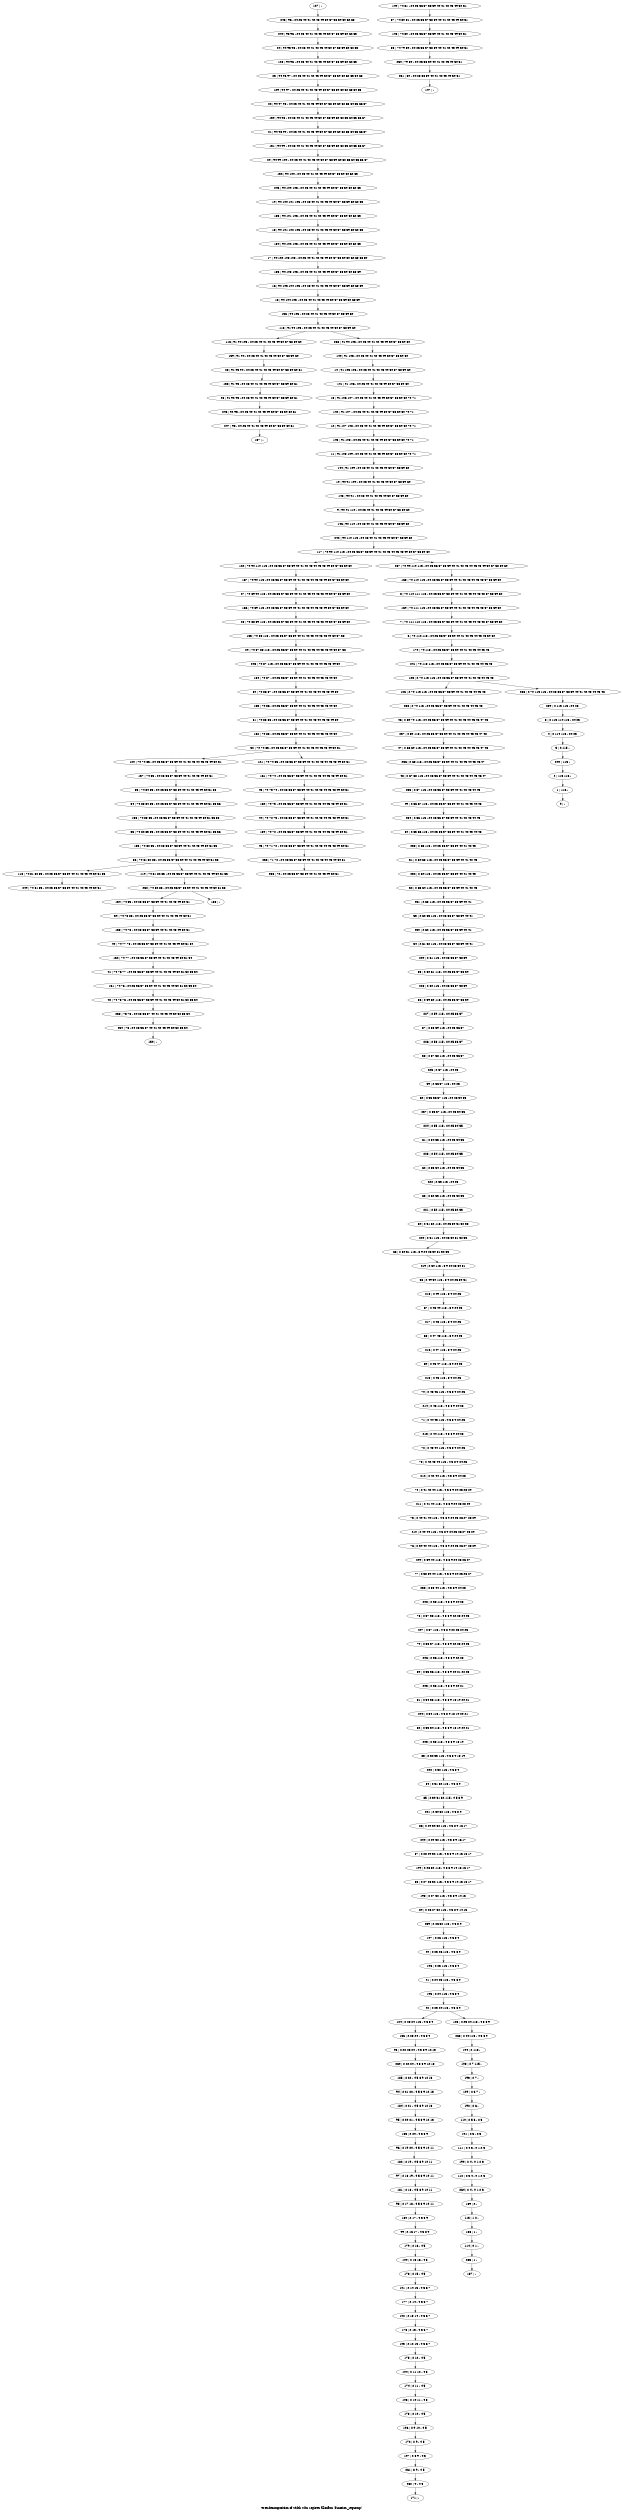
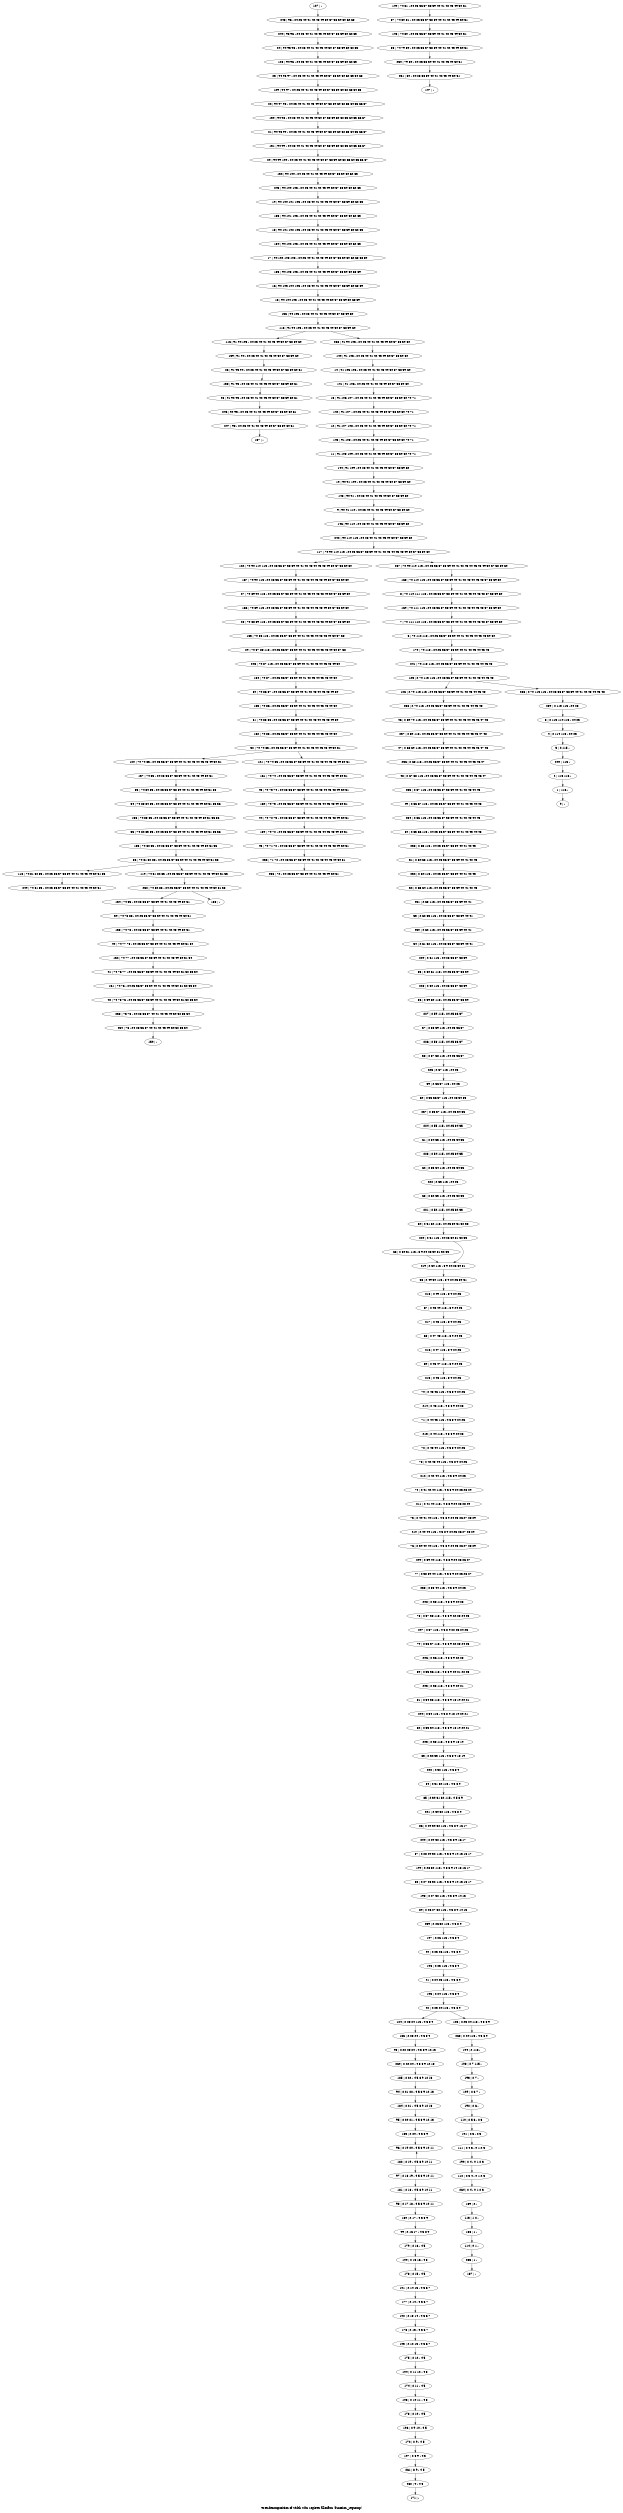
edge "220 | 2 51 115 : 24 25 30 31 32 33" -> "65 | 2 50 51 115 : 8 9 24 25 30 31 32 33": now "220 | 2 51 115 : 24 25 30 31 32 33" -> "219 | 2 50 115 : 8 9 24 25 30 31"
edge "96 | 2 19 20 : 4 5 8 9 10 11" -> "182 | 2 19 : 4 5 8 9 10 11": reversed
edge "264 | 2 4 : 0 1 2 3" -> "189 | 2 :": removed
